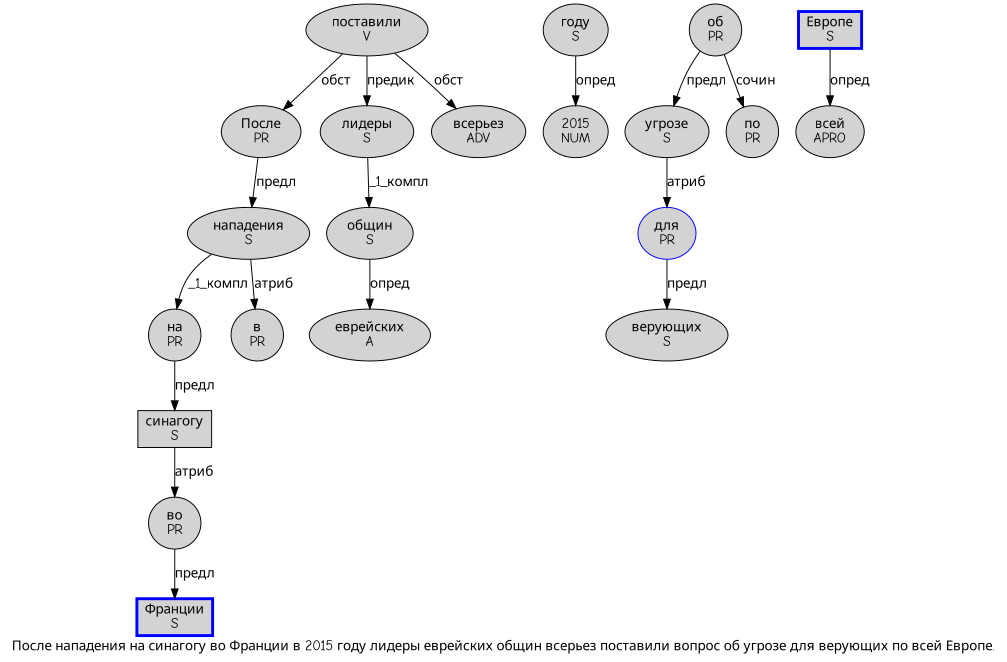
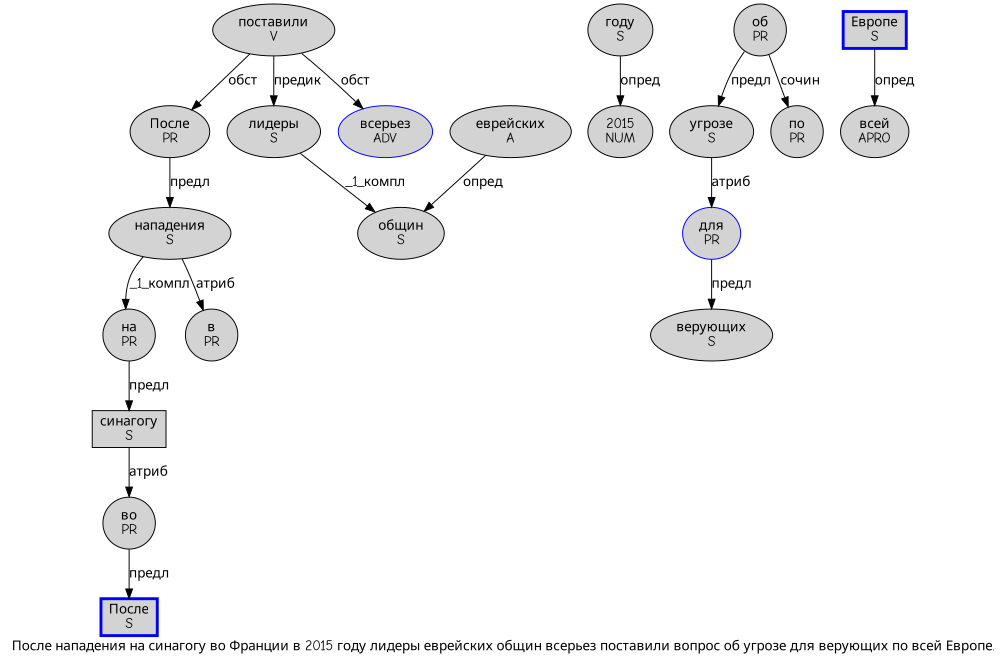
node "всерьез ADV": color black -> blue
edge "общин S" -> "еврейских A": reversed
node "Франции S": label "Франции S" -> "После S"
